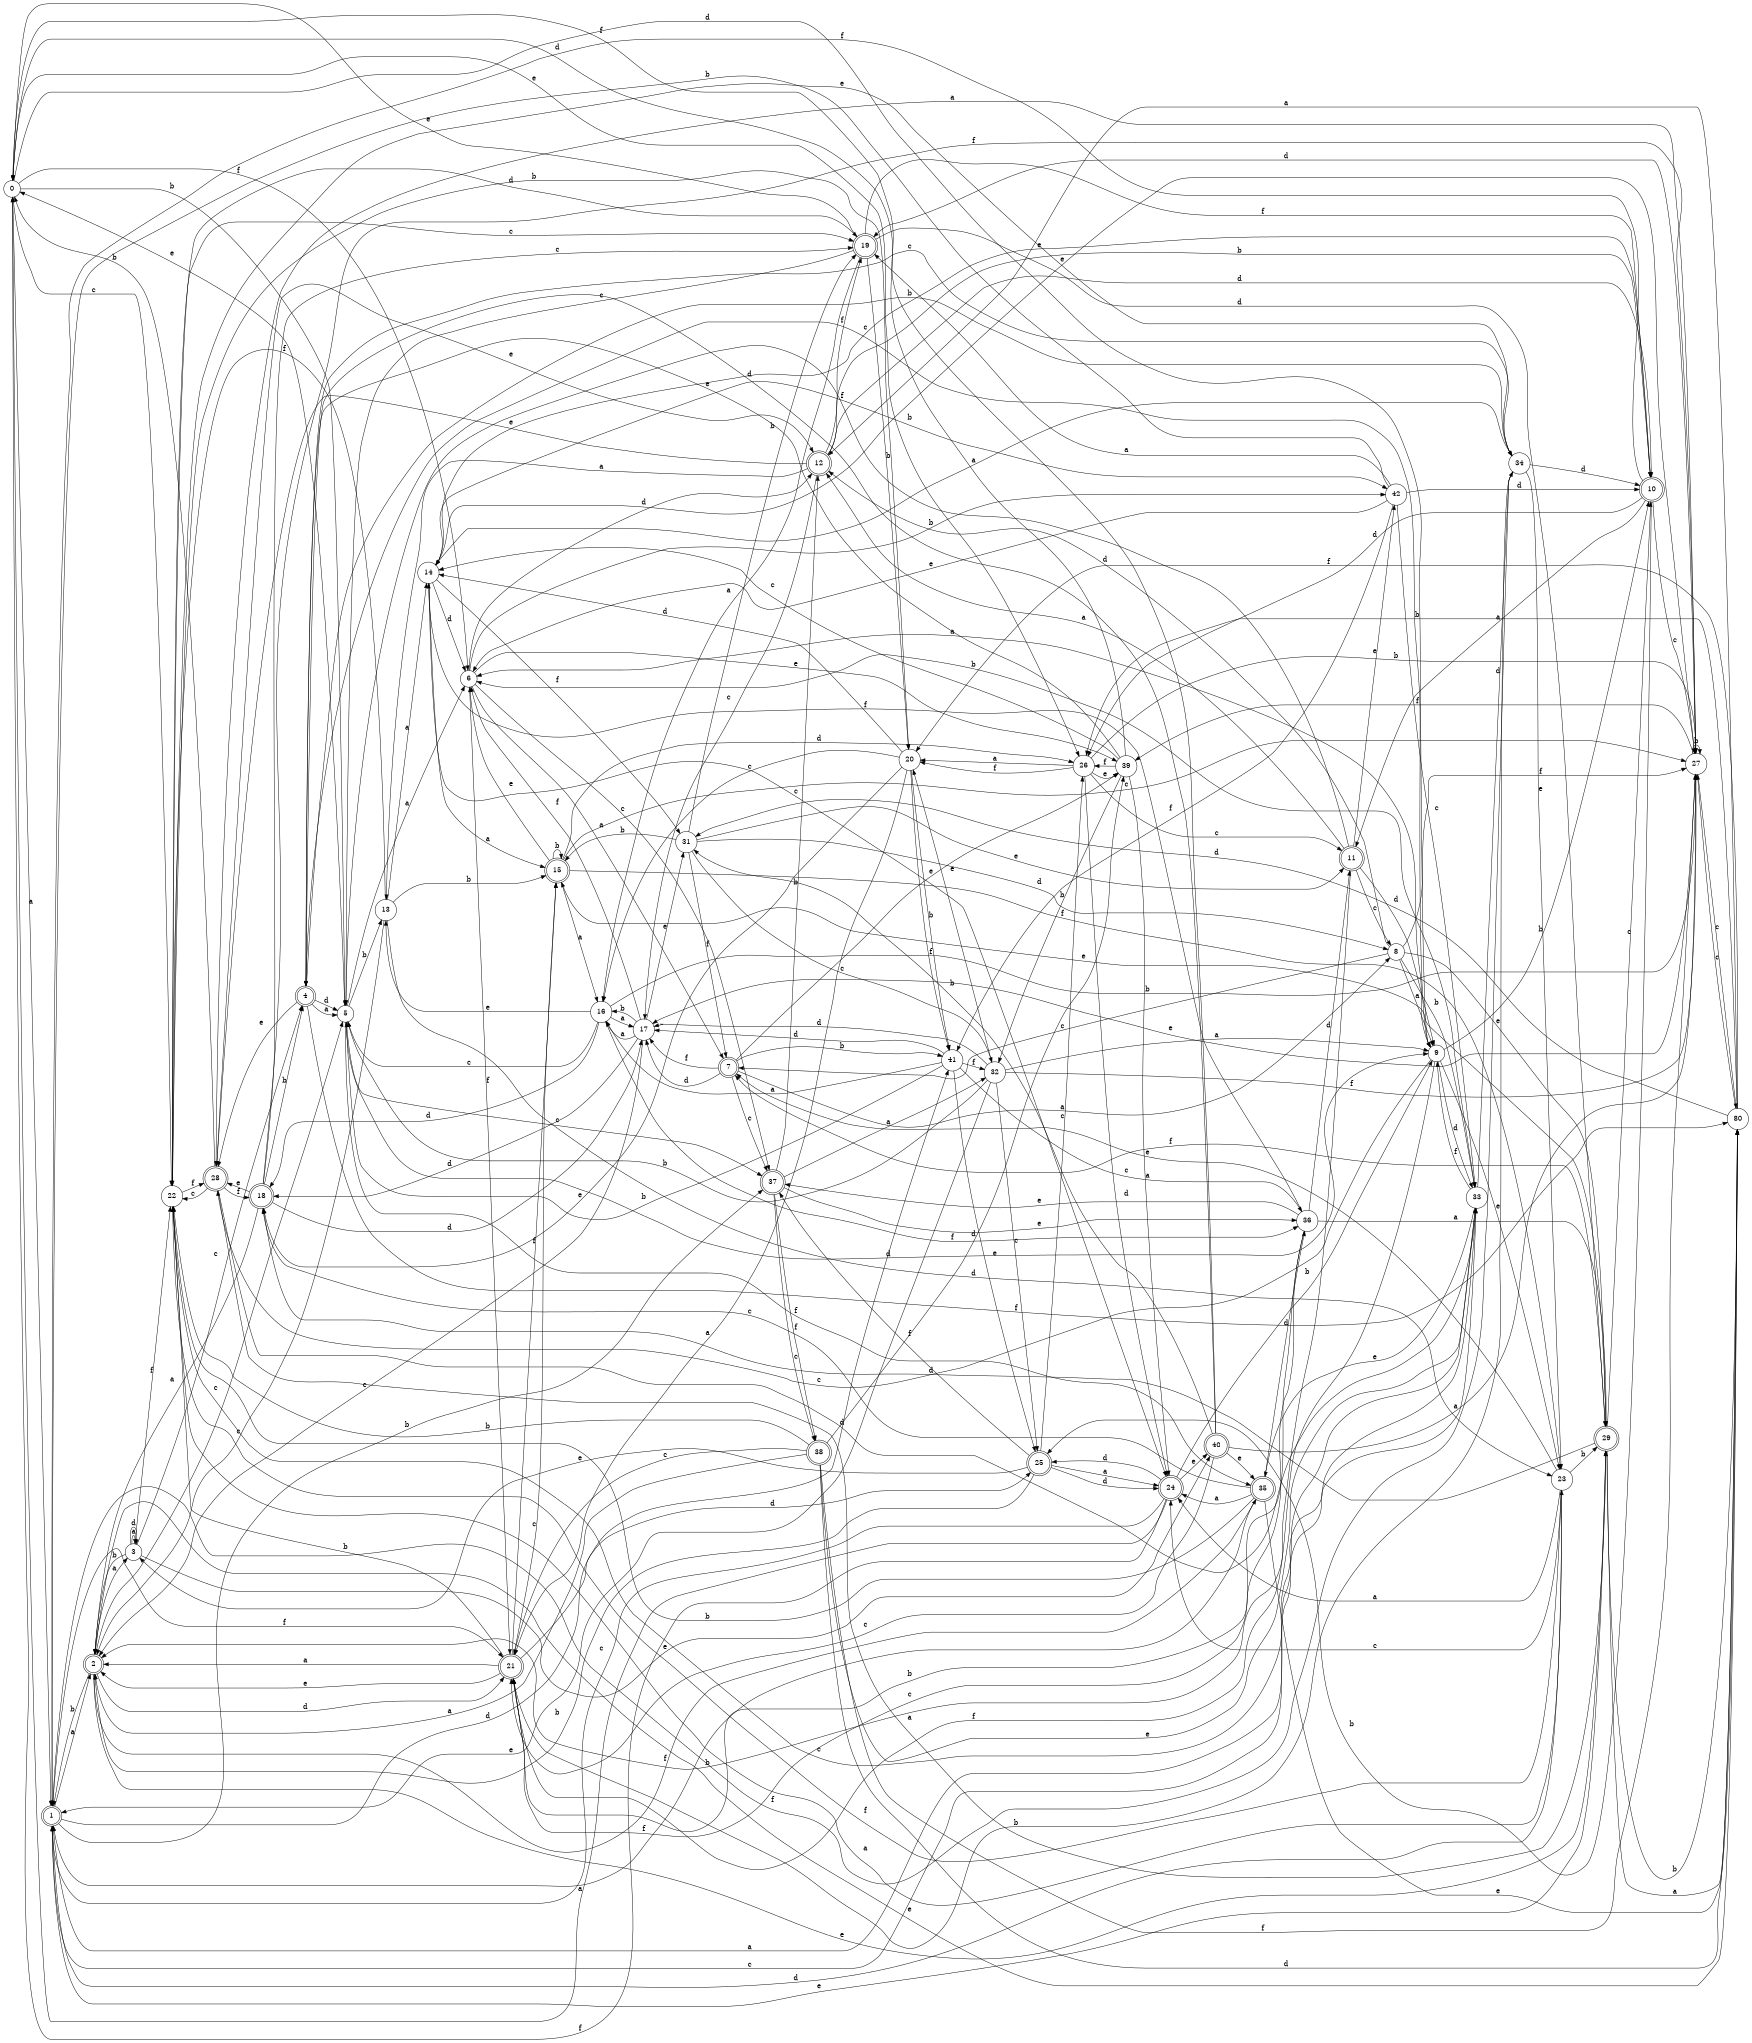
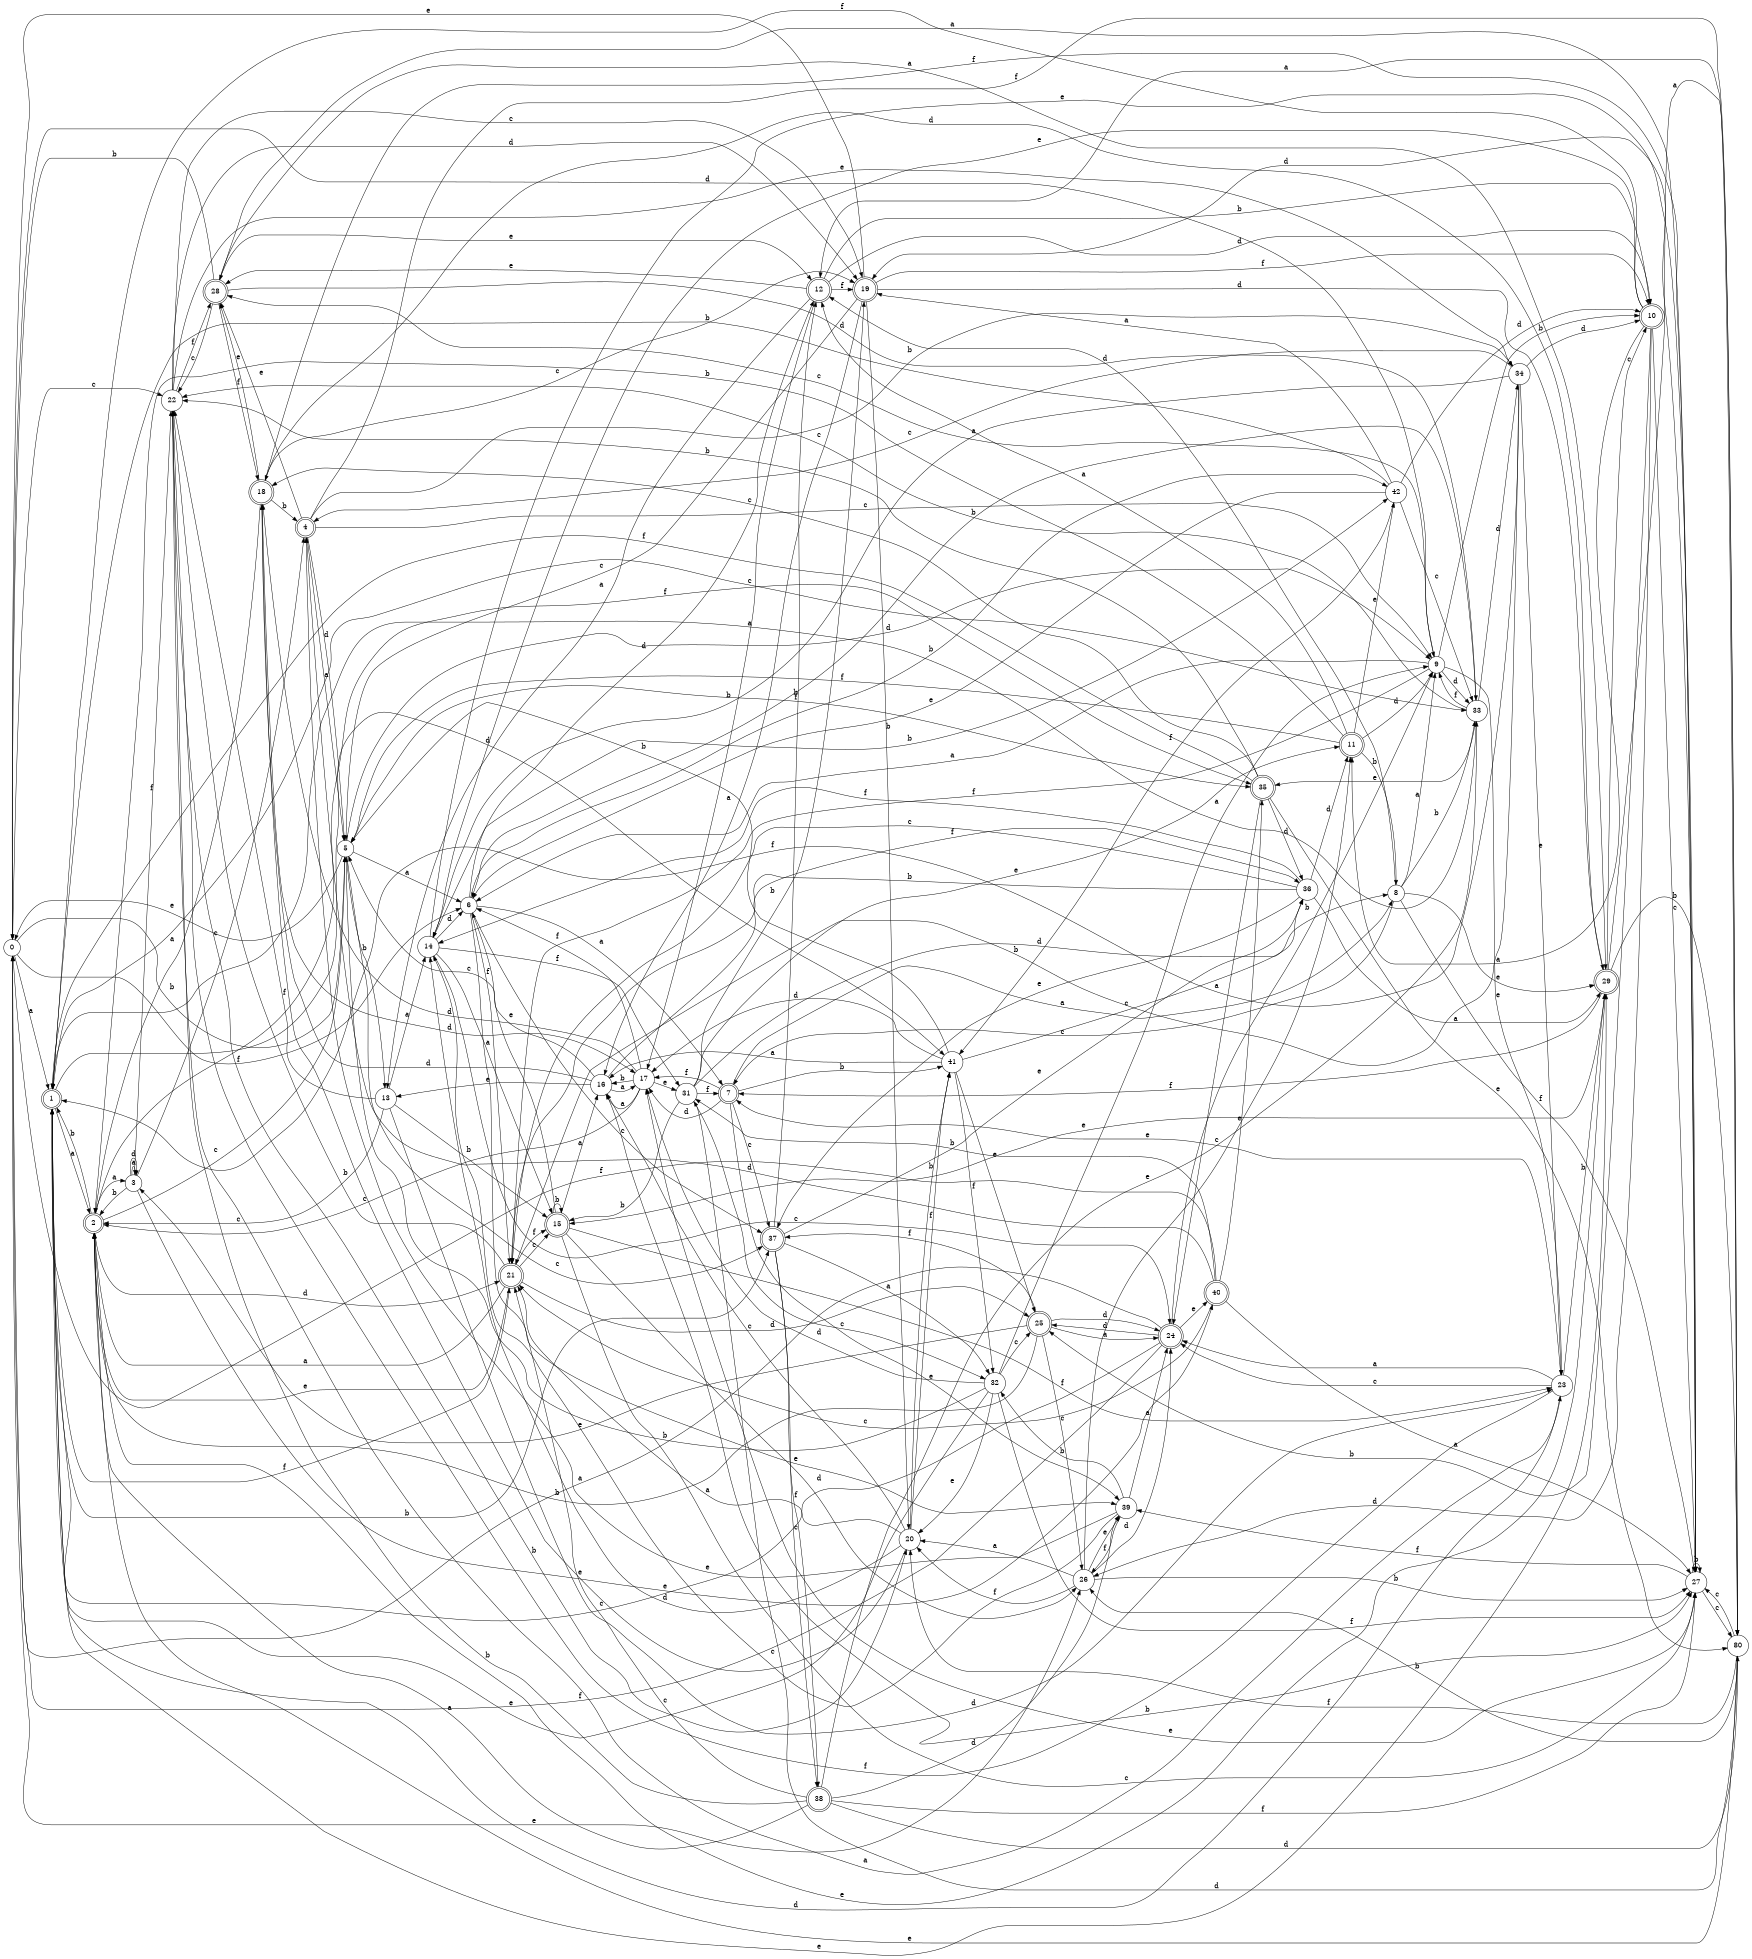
edge "39" -> "0": removed, label "d"
edge "12" -> "17": label "c" -> "b"
edge "11" -> "8": label "c" -> "b"
